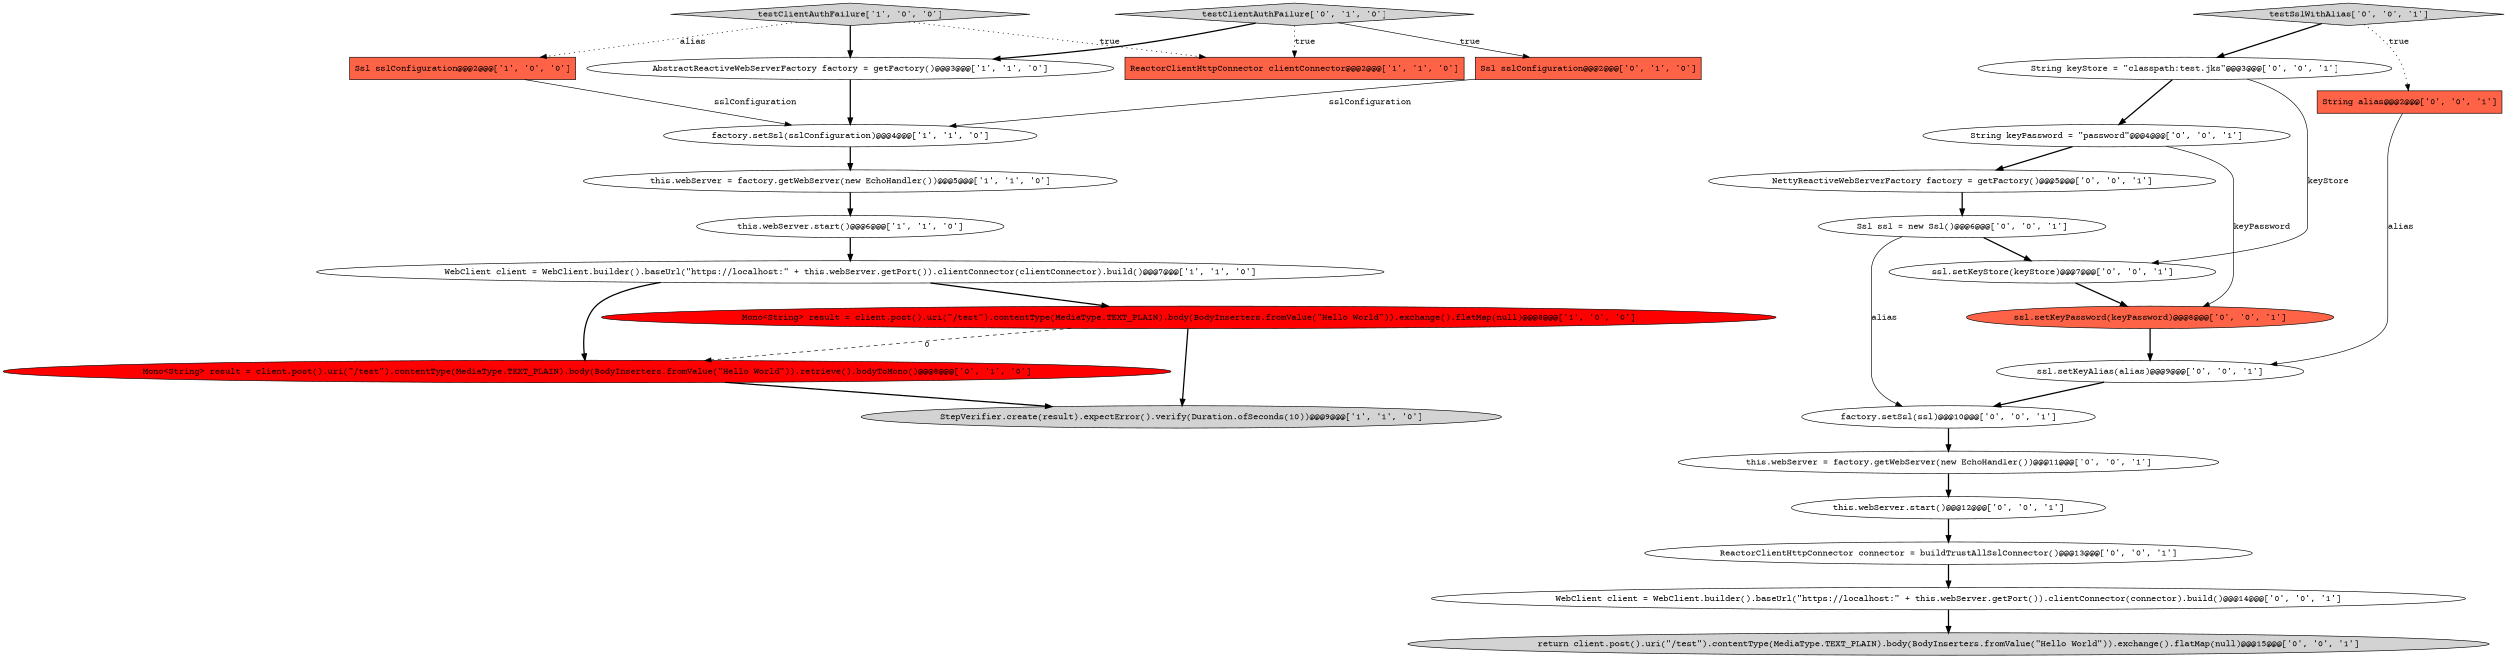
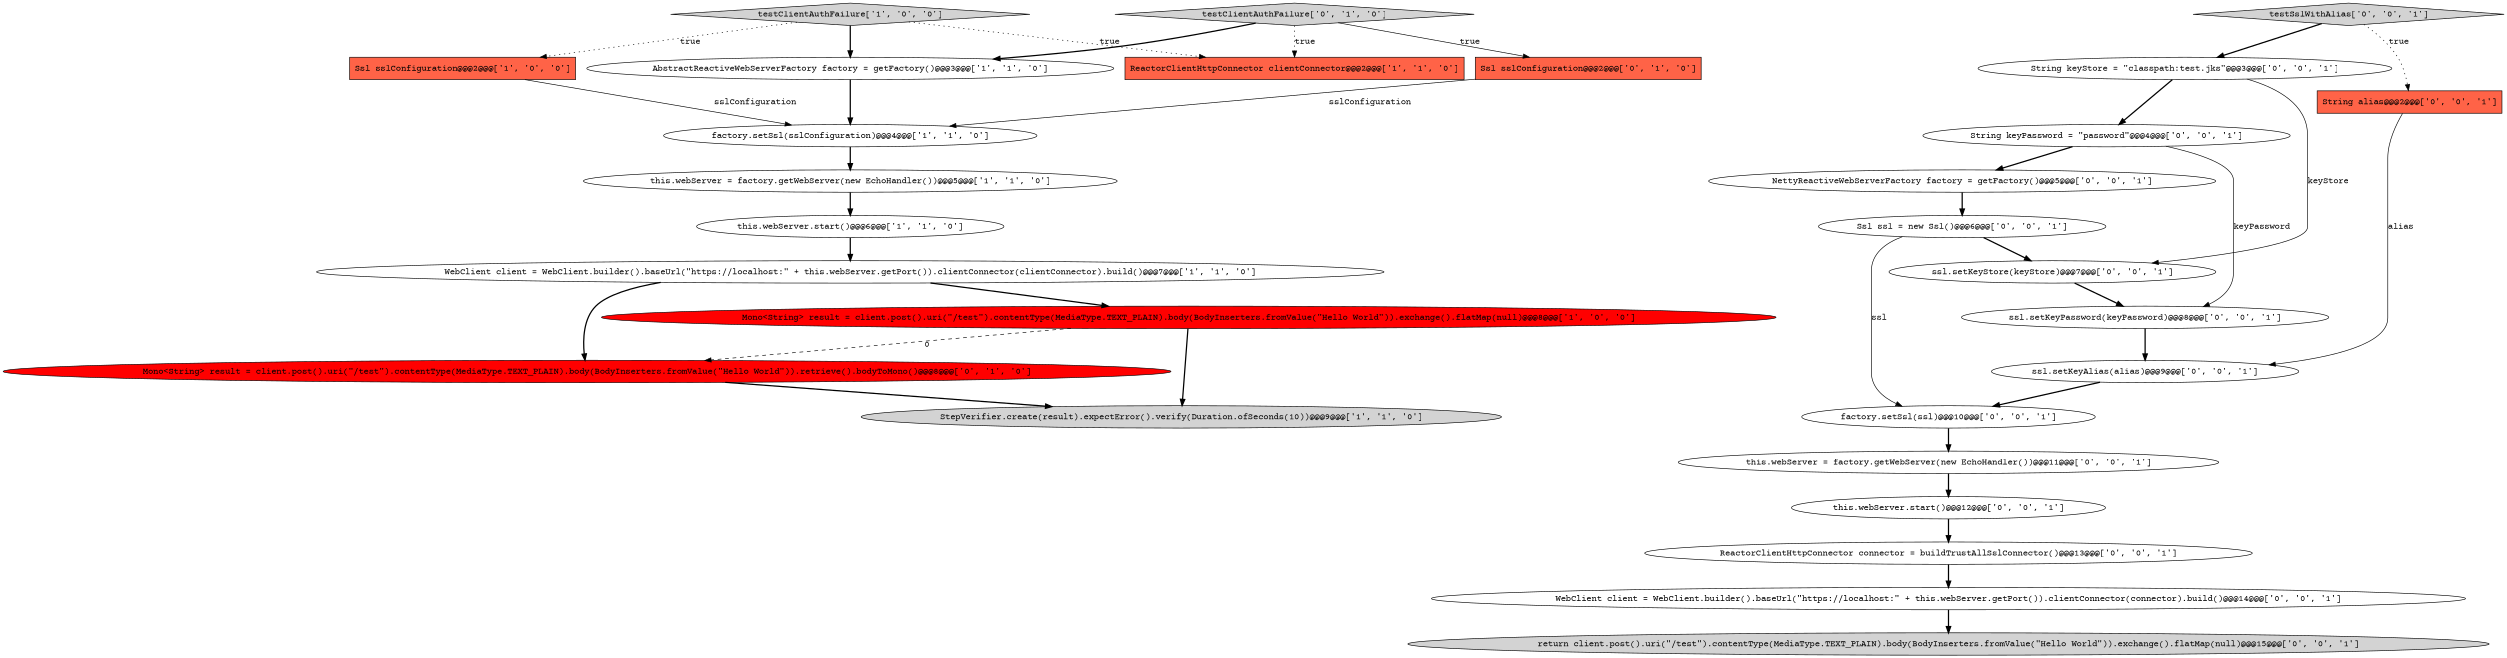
edge "testClientAuthFailure['1', '0', '0']" -> "Ssl sslConfiguration@@@2@@@['1', '0', '0']": label "alias" -> "true"
edge "Ssl ssl = new Ssl()@@@6@@@['0', '0', '1']" -> "factory.setSsl(ssl)@@@10@@@['0', '0', '1']": label "alias" -> "ssl"
node "ssl.setKeyPassword(keyPassword)@@@8@@@['0', '0', '1']": fillcolor tomato -> white
